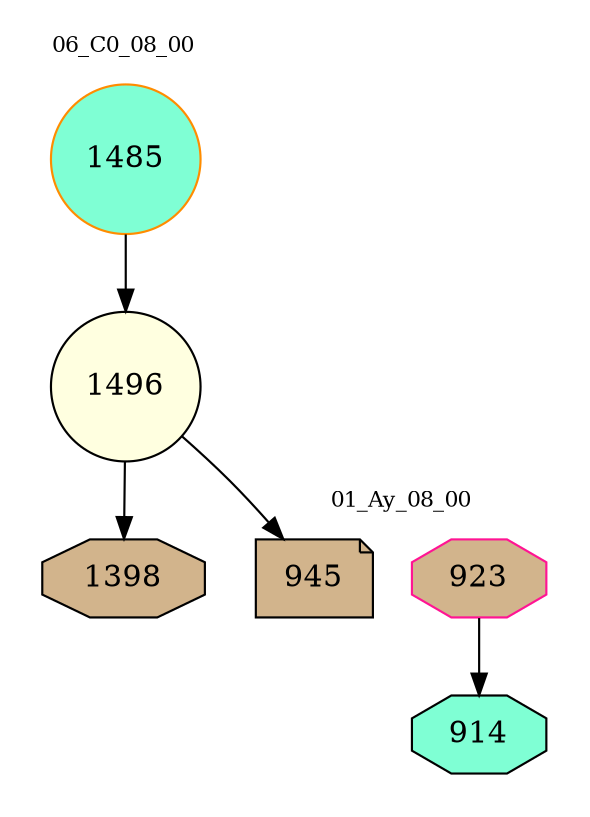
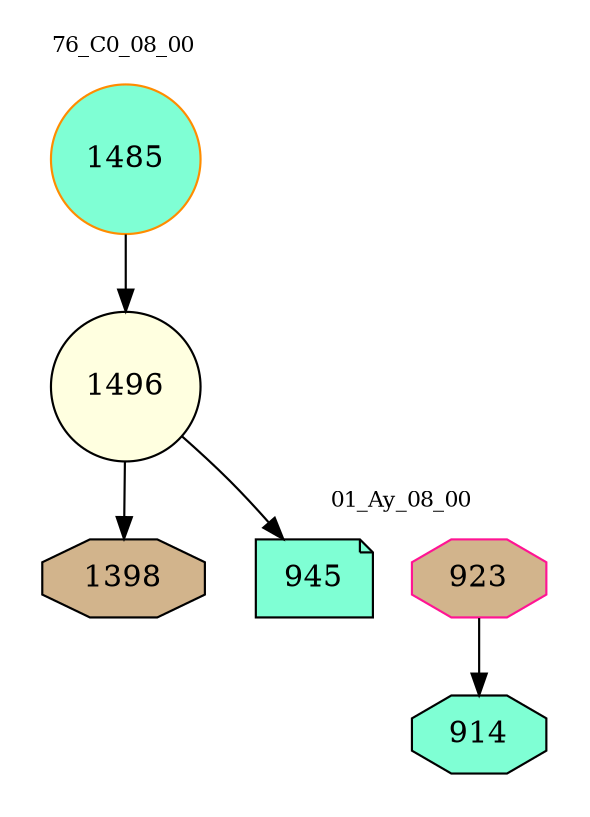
cluster "06_C0_08_00": label "06_C0_08_00" -> "76_C0_08_00"
node "945": fillcolor tan -> aquamarine
